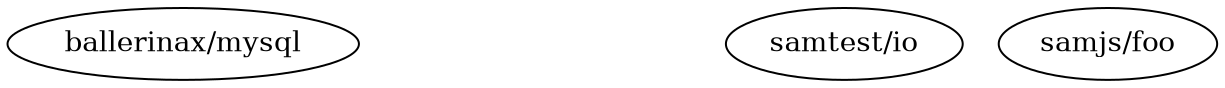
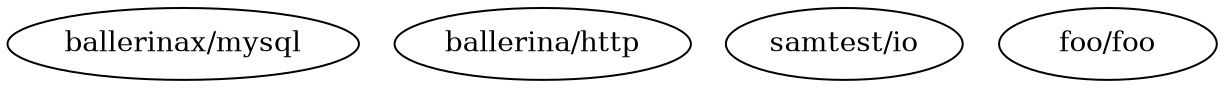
node "ballerina/http": added
node "samjs/foo": label "samjs/foo" -> "foo/foo"
